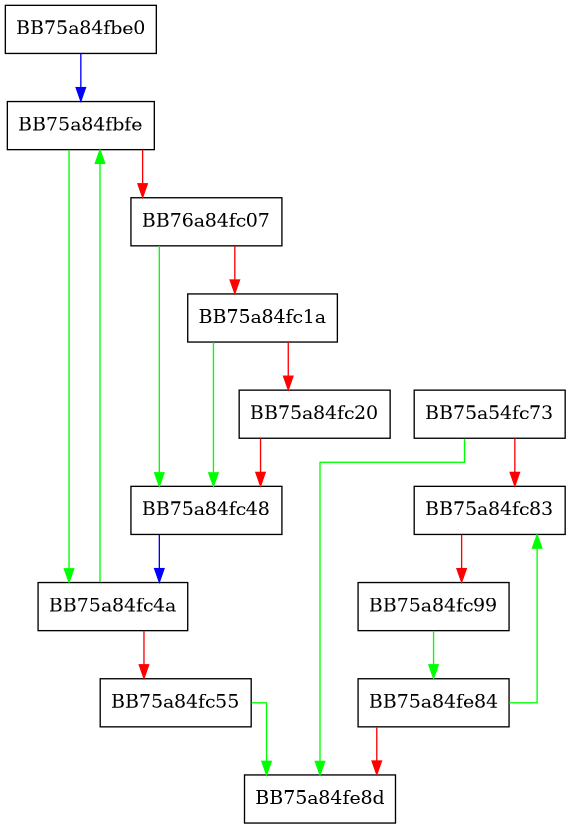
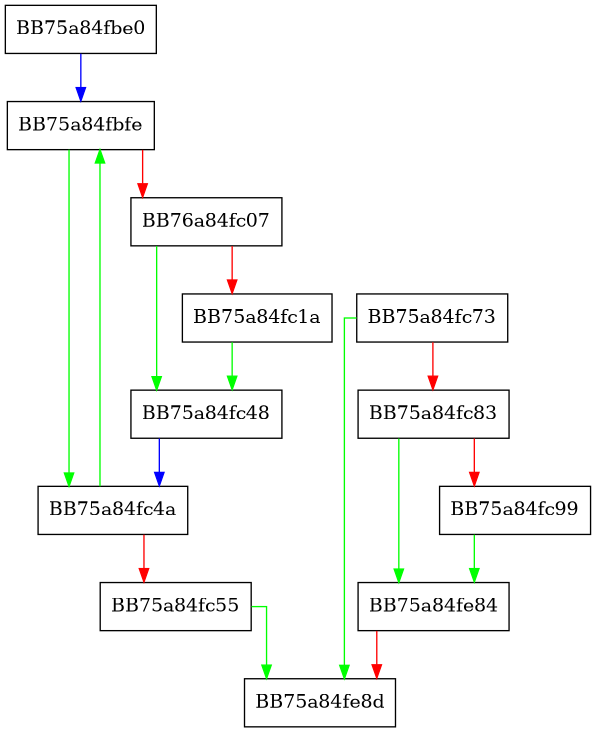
node "BB75a84fc20": removed
node "BB75a54fc73": label "BB75a54fc73" -> "BB75a84fc73"
edge "BB75a84fe84" -> "BB75a84fc83": reversed
